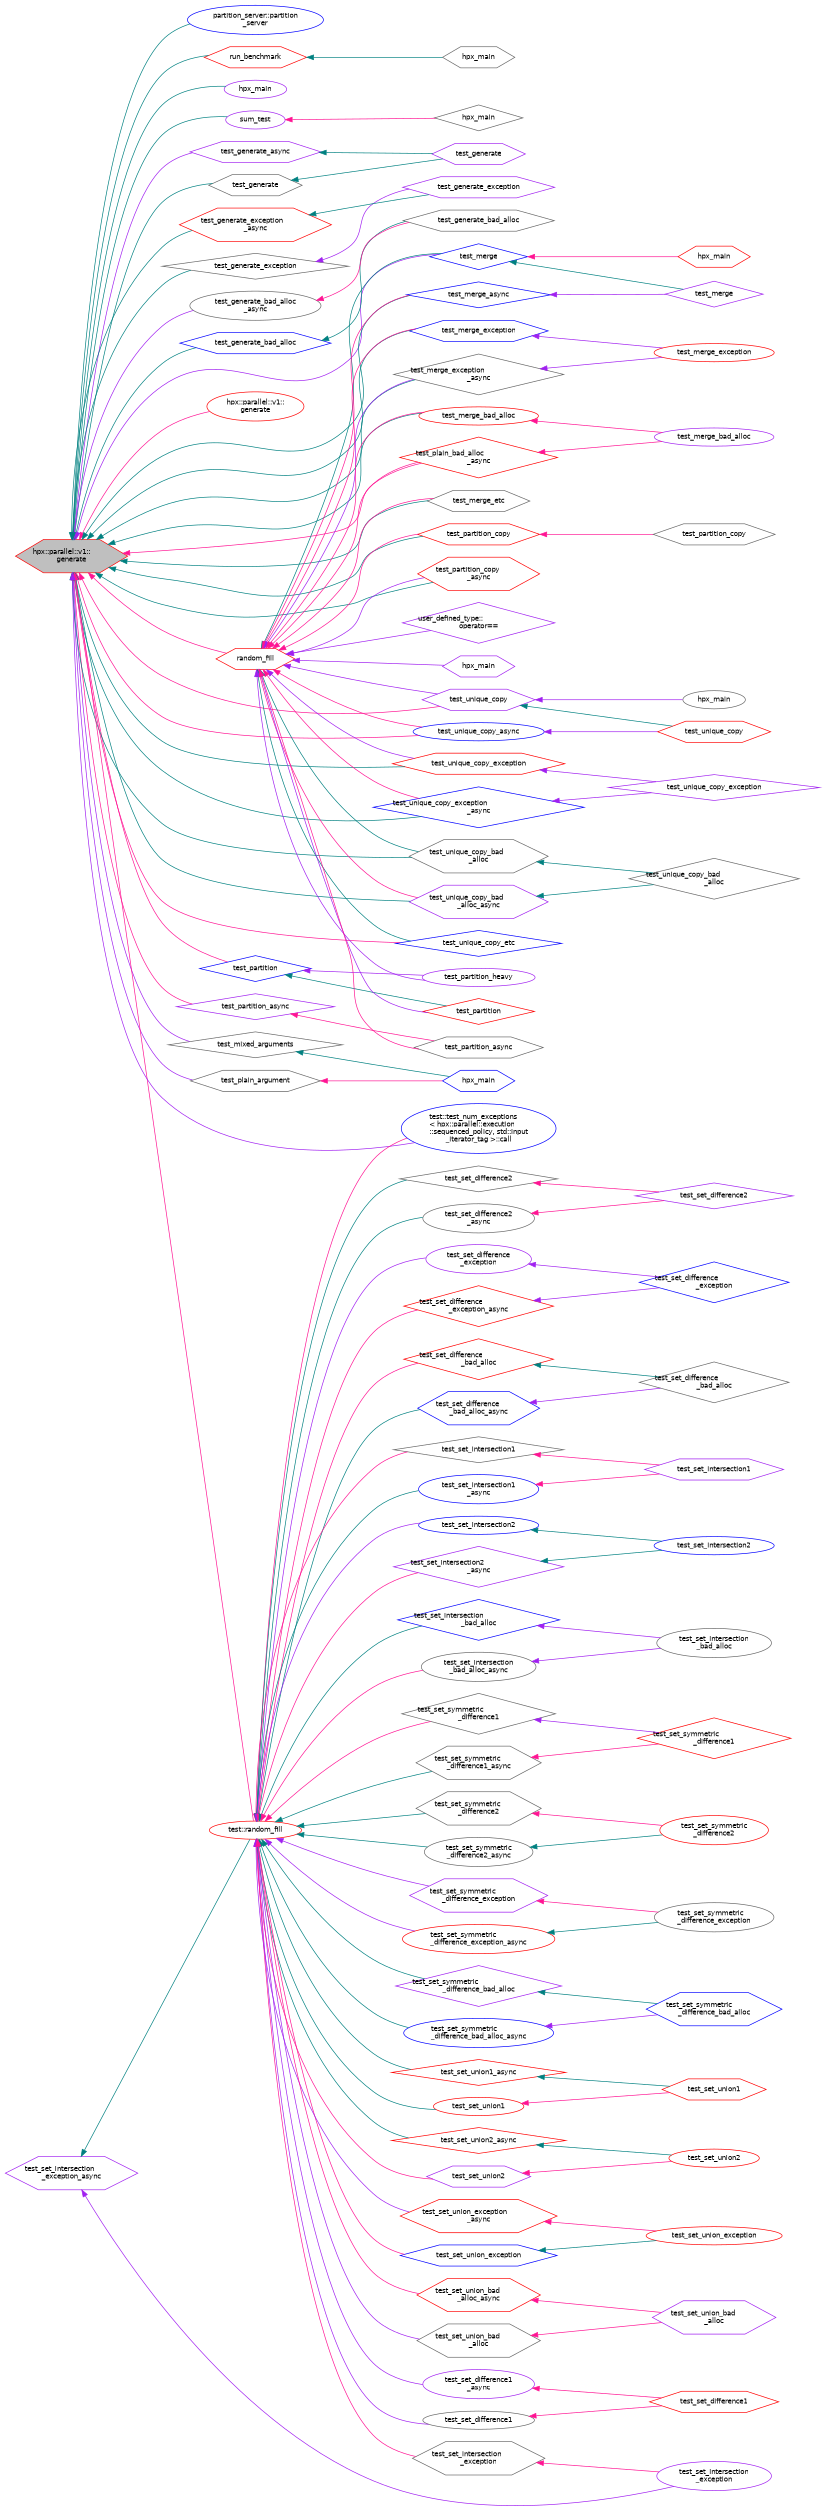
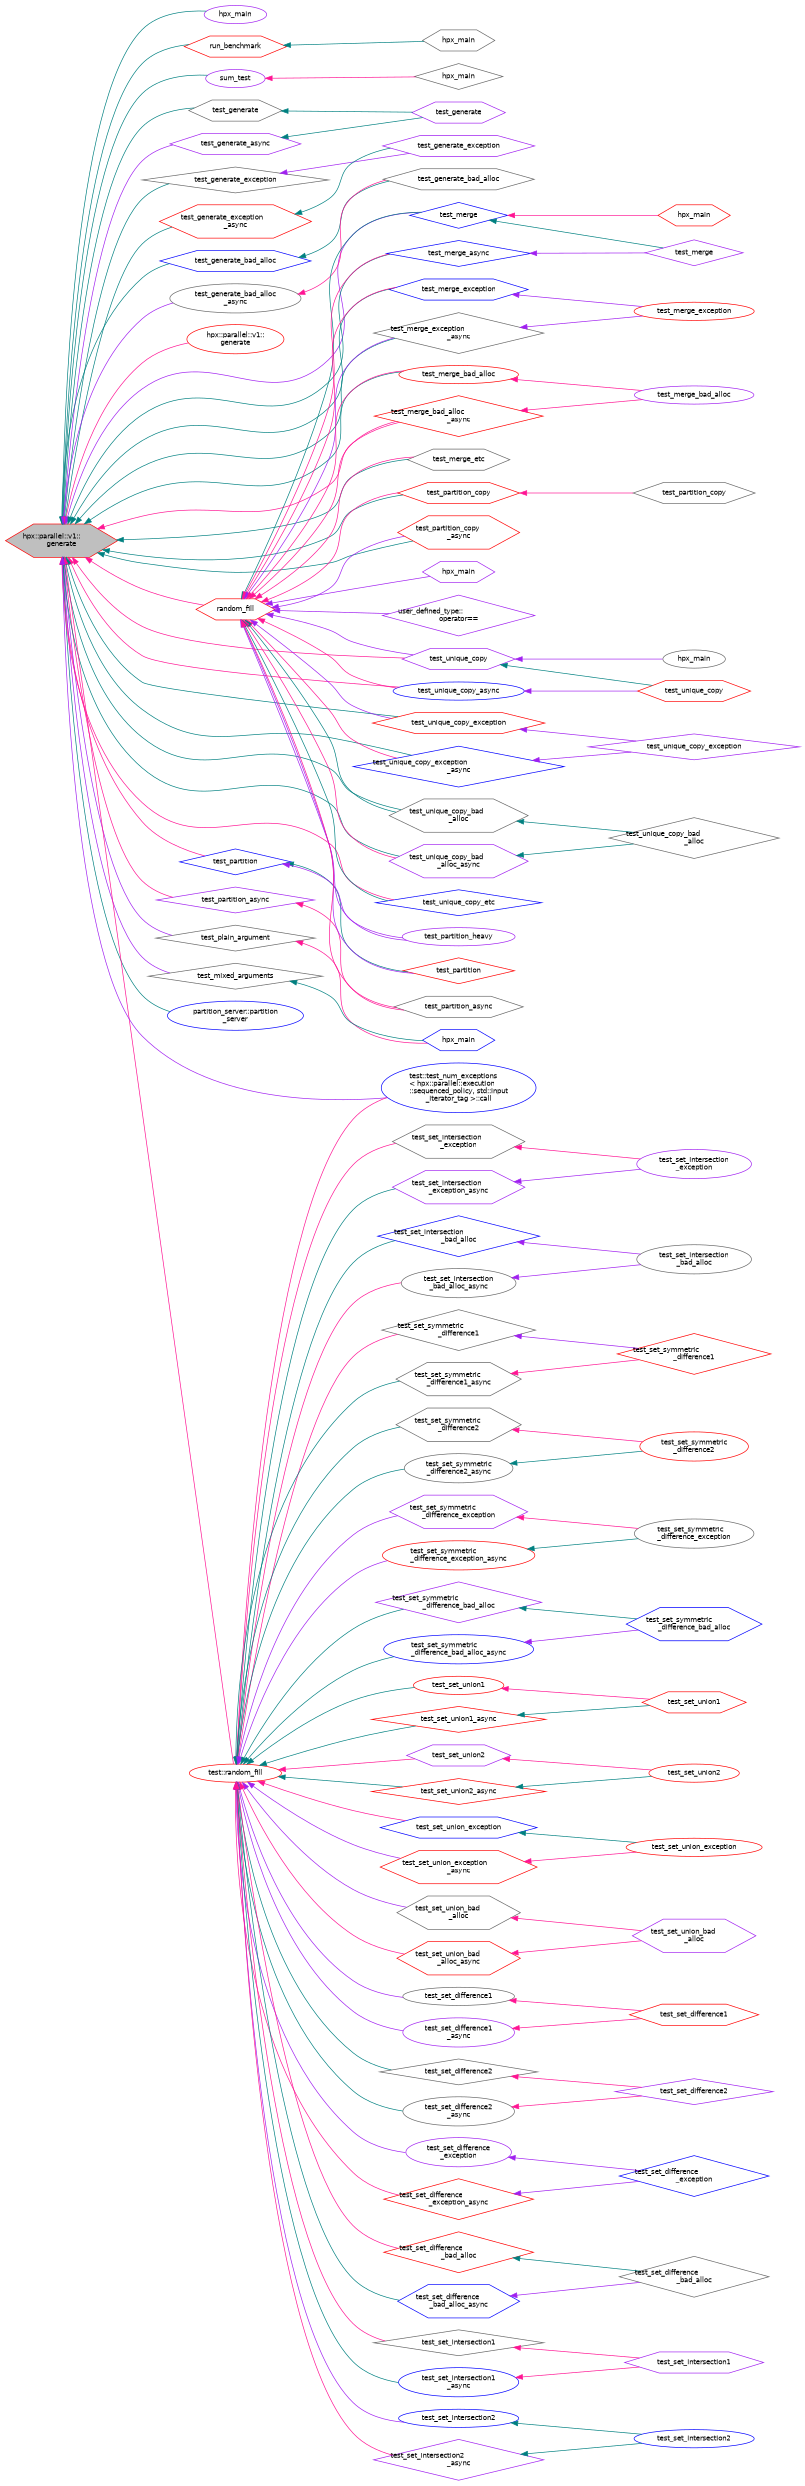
node "test_plain_bad_alloc _async": label "test_plain_bad_alloc _async" -> "test_merge_bad_alloc _async"
node "test_plain_argument": shape hexagon -> diamond
edge "test::random_fill" -> "test_set_intersection _exception_async": reversed
